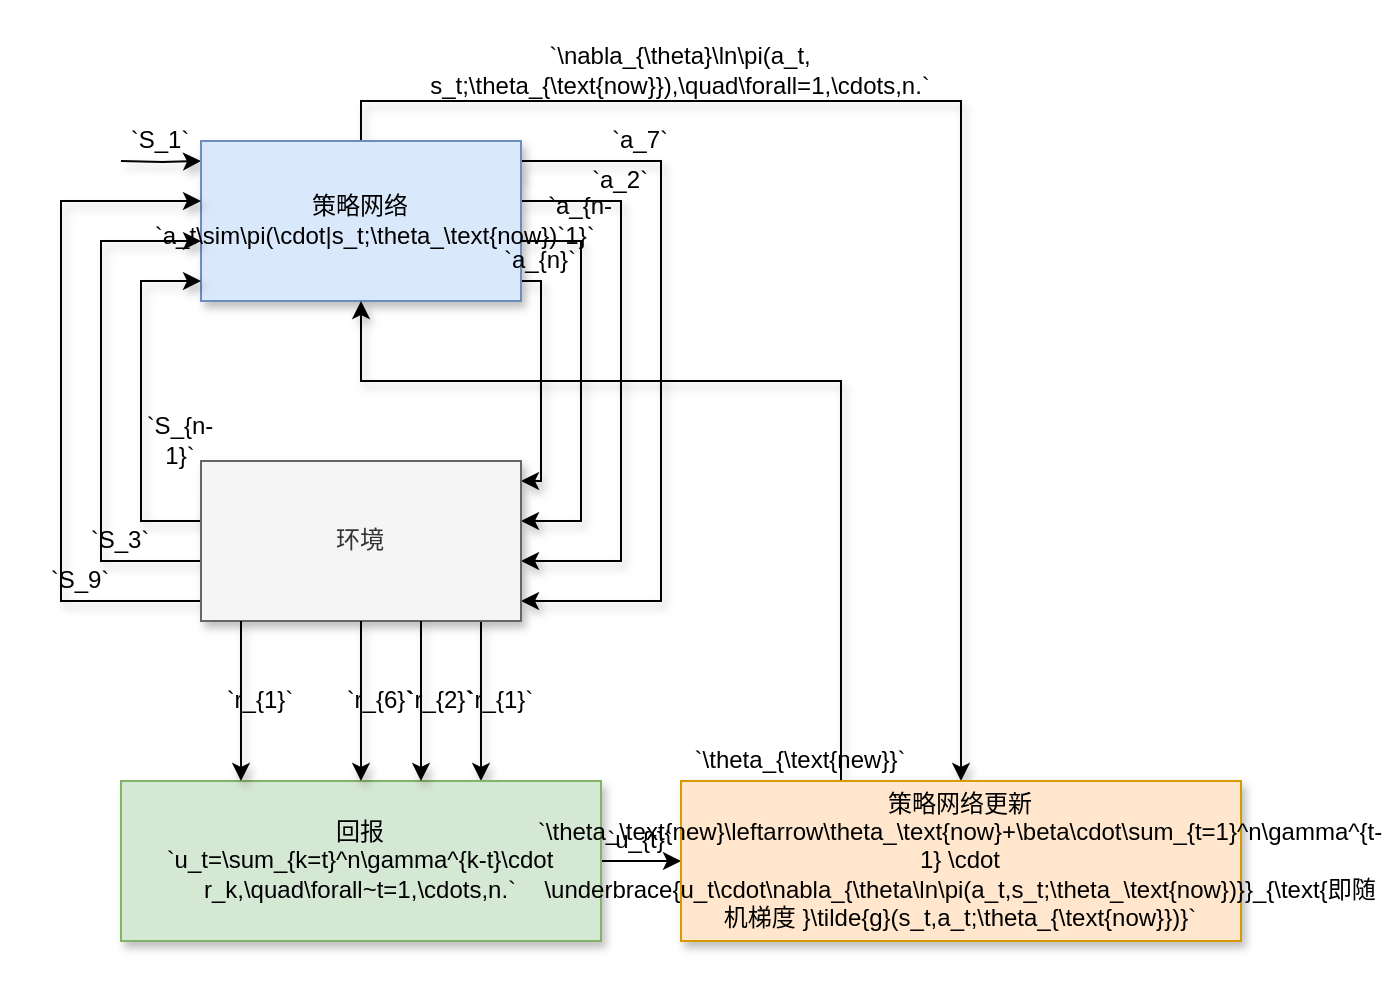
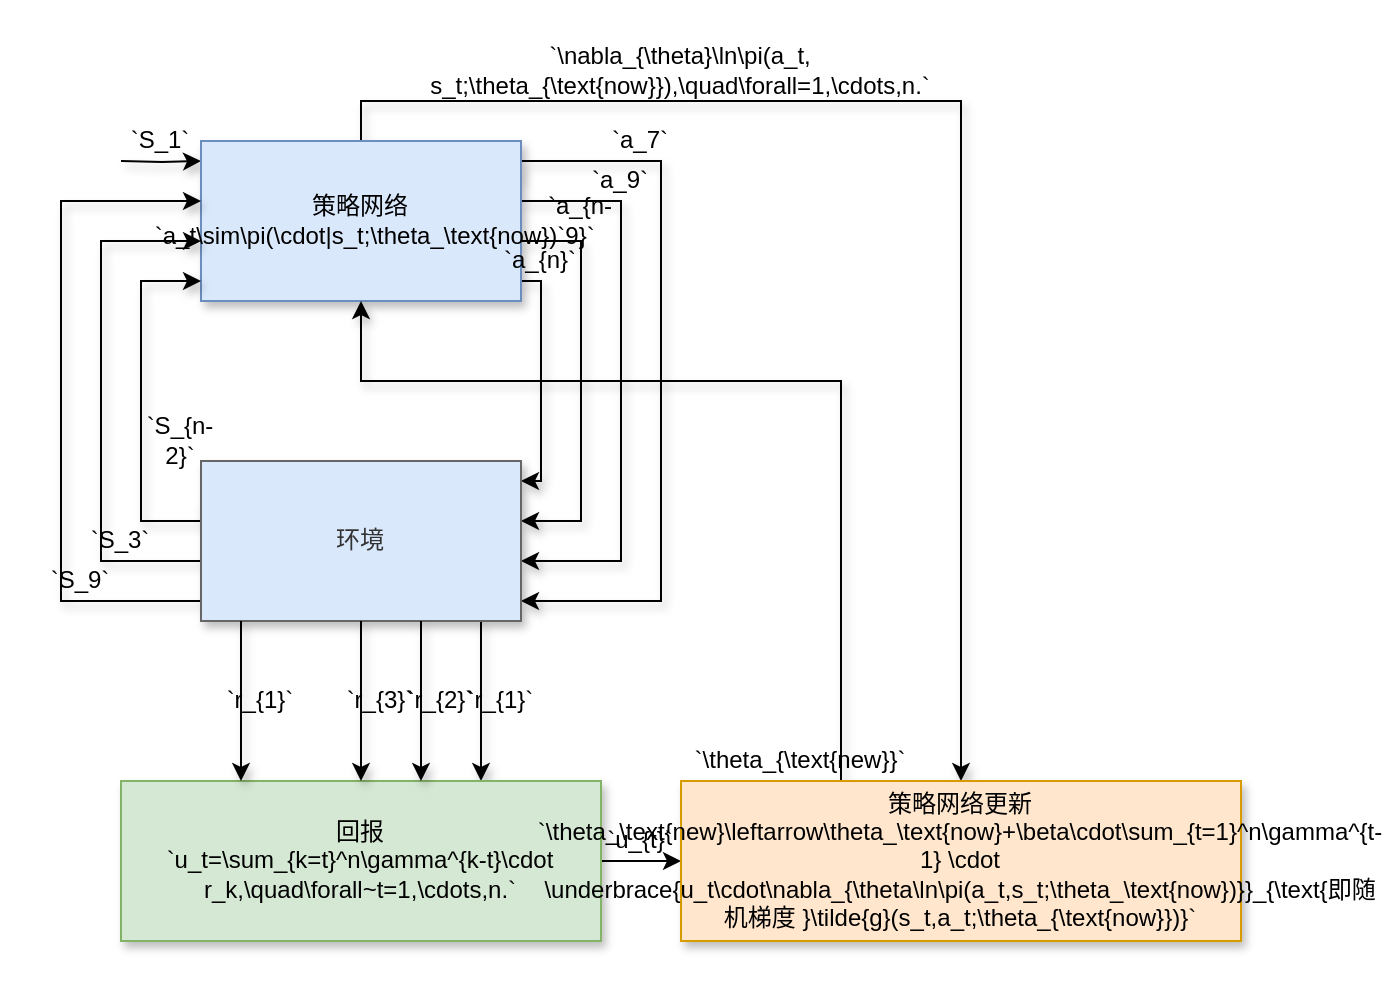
node "`a_2`": label "`a_2`" -> "`a_9`"
node "`a_{n-1}`": label "`a_{n-1}`" -> "`a_{n-9}`"
node "`S_{n-1}`": label "`S_{n-1}`" -> "`S_{n-2}`"
node "环境": fillcolor #f5f5f5 -> #dae8fc
node "`r_{6}`": label "`r_{6}`" -> "`r_{3}`"
